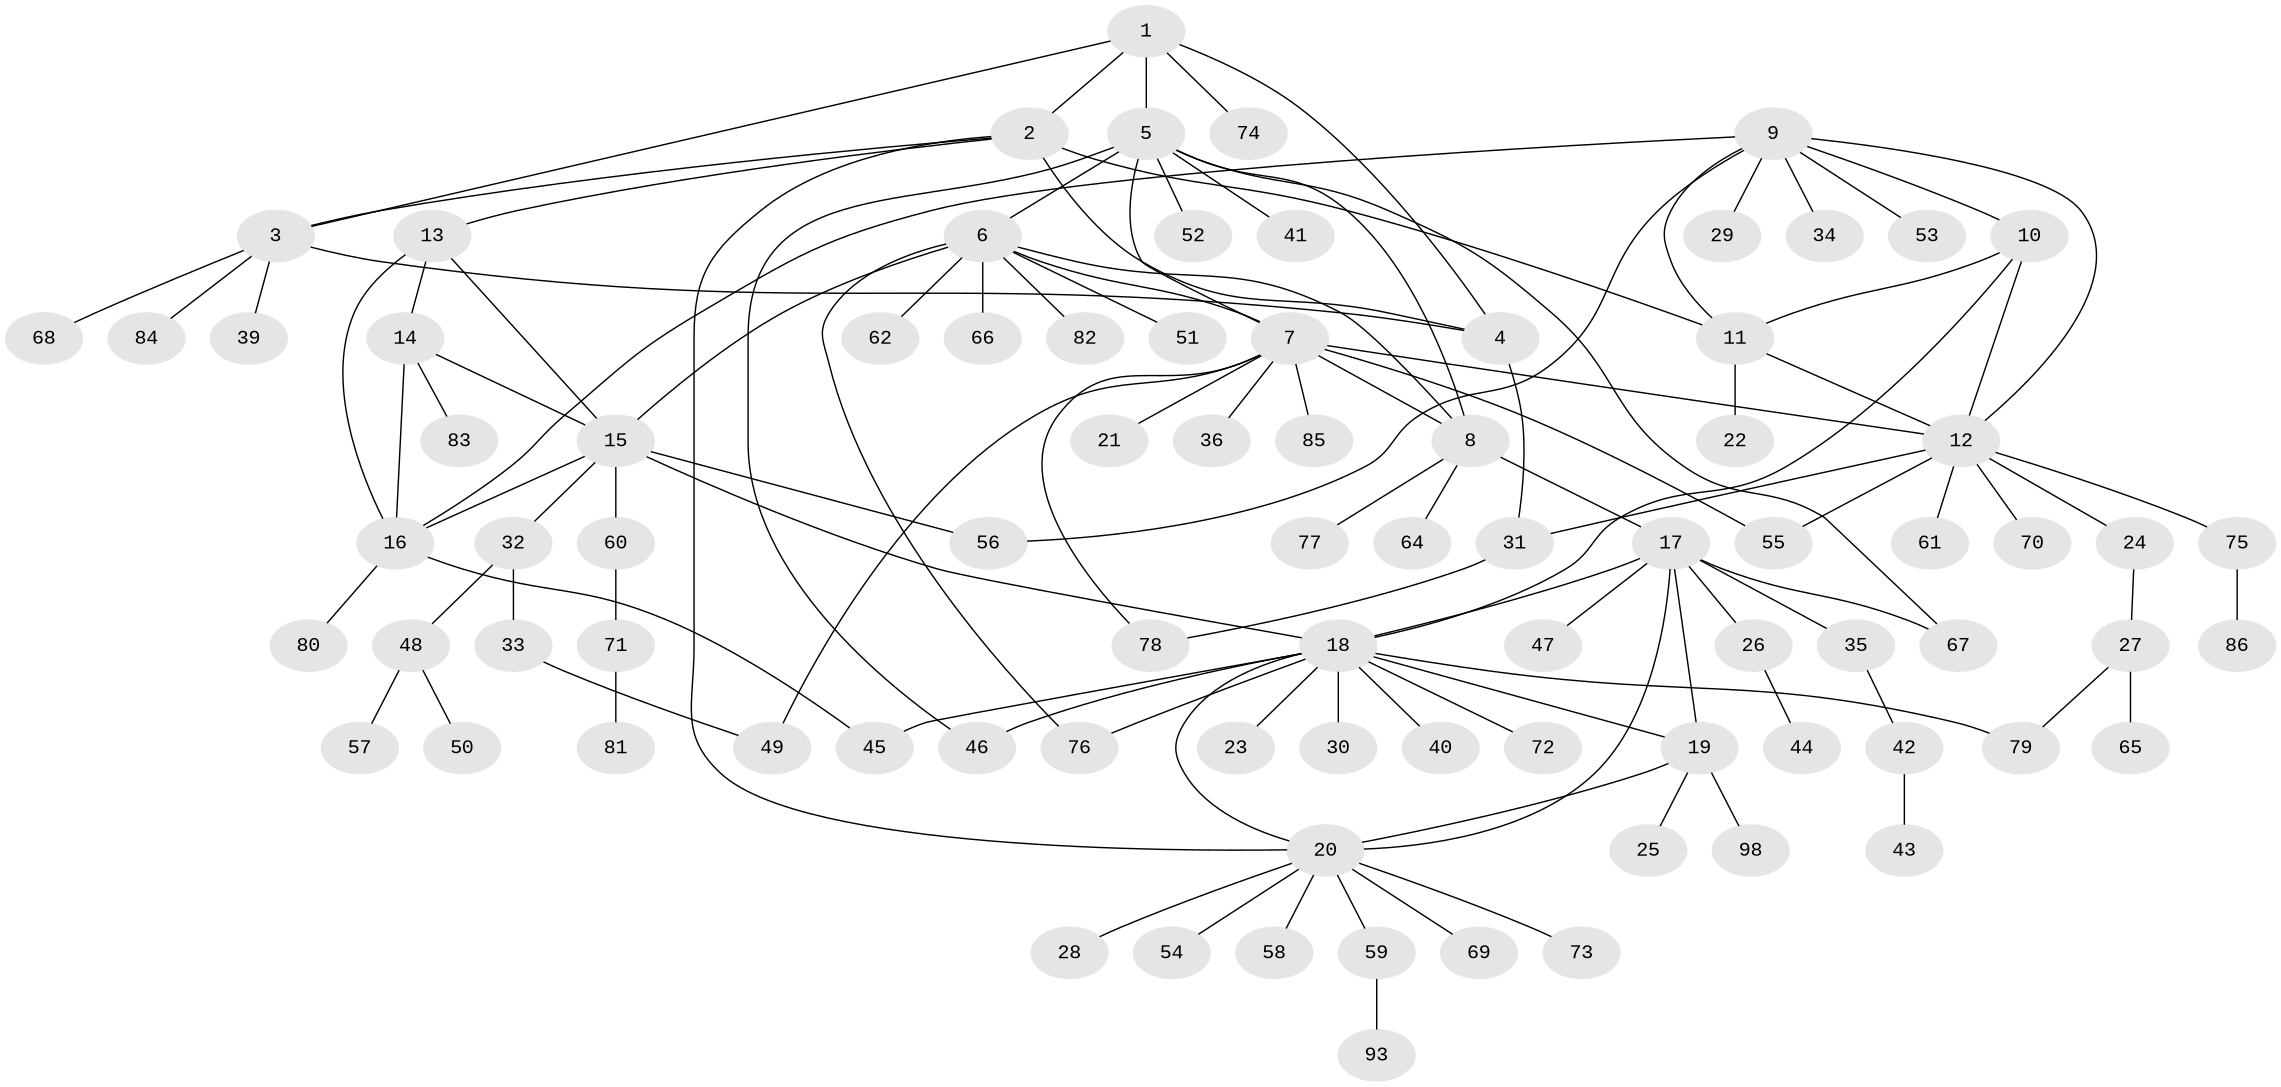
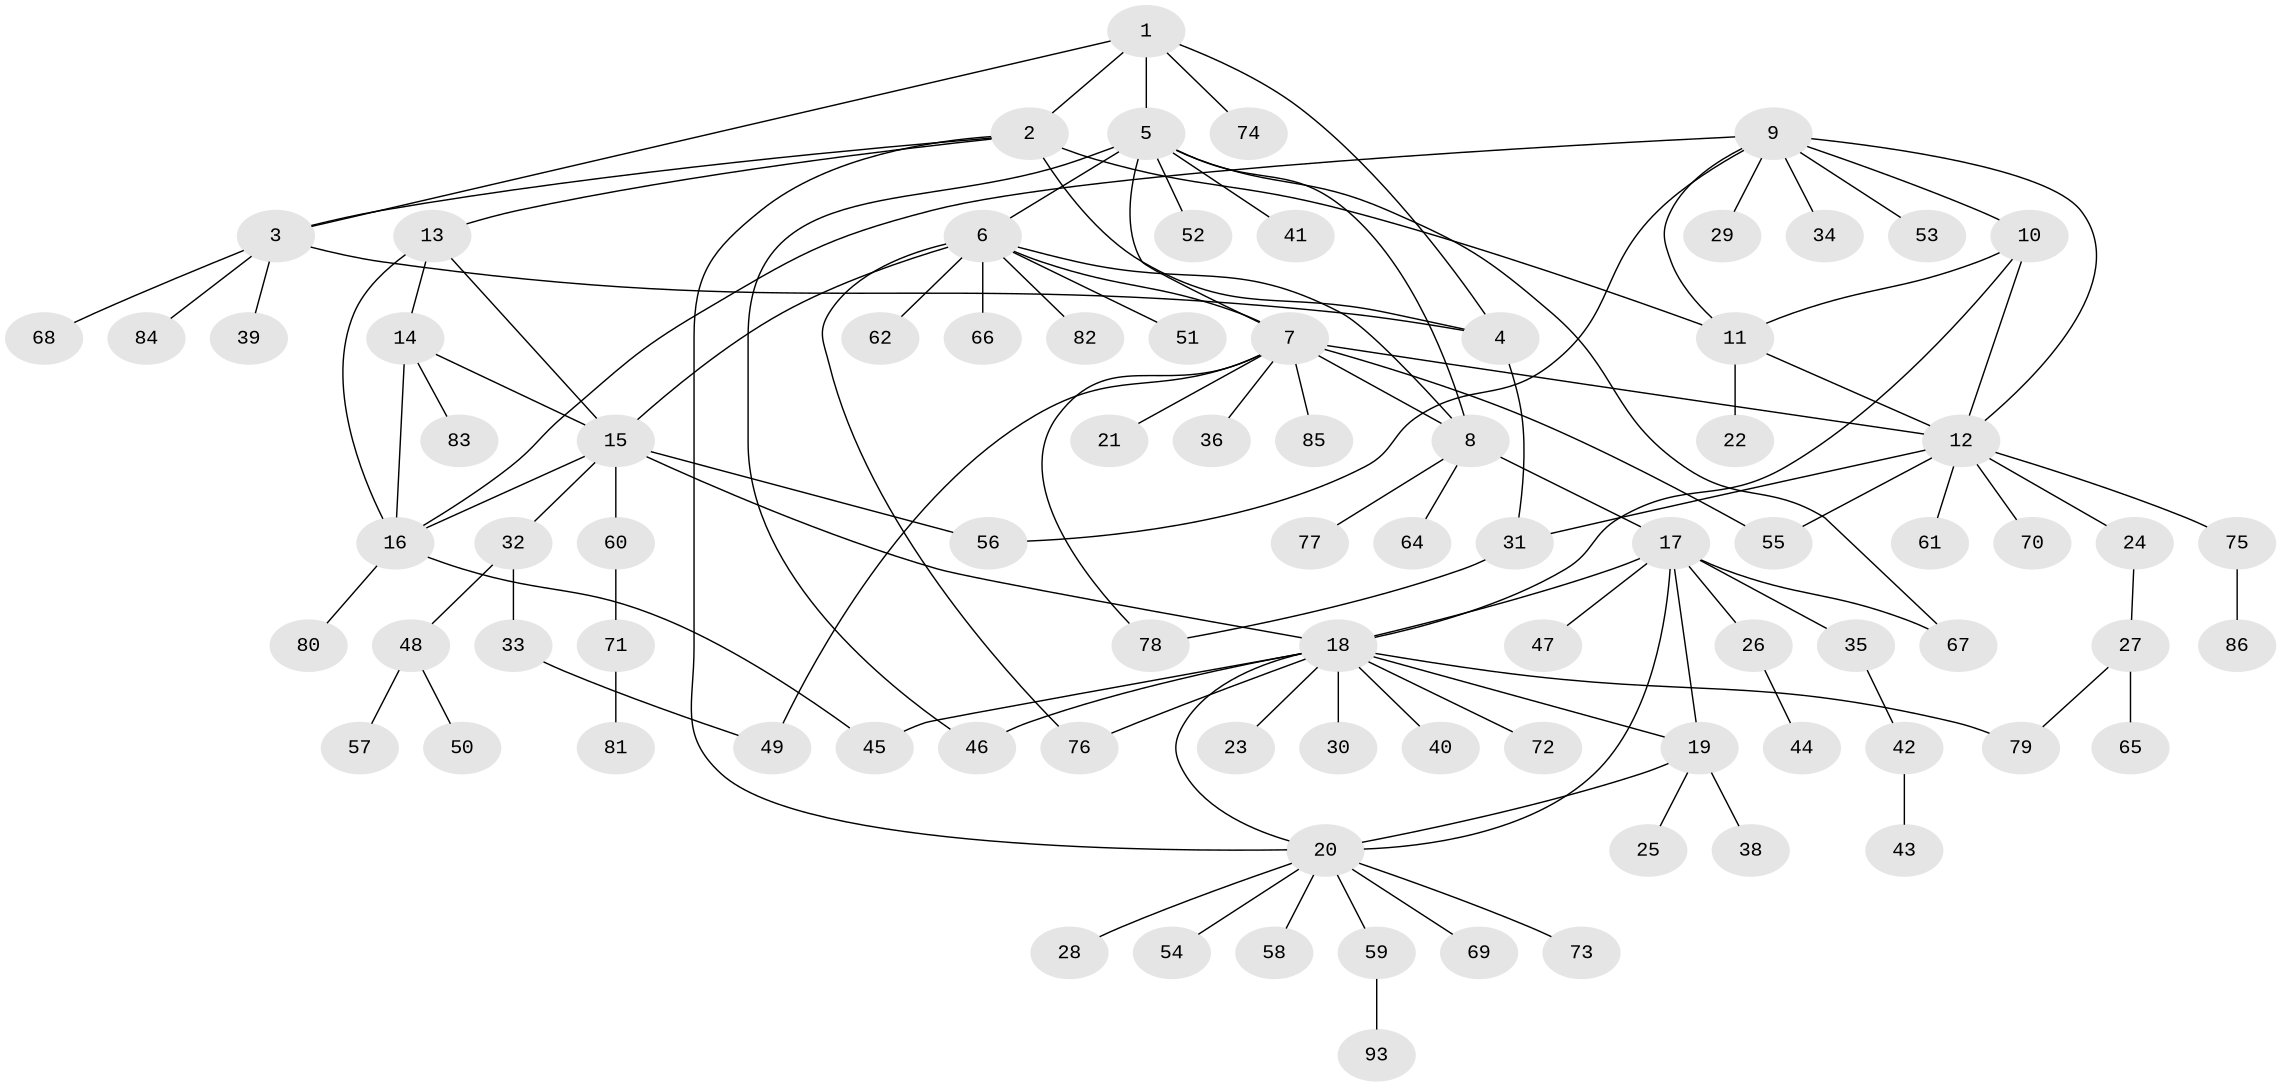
node "98": label "98" -> "38"
